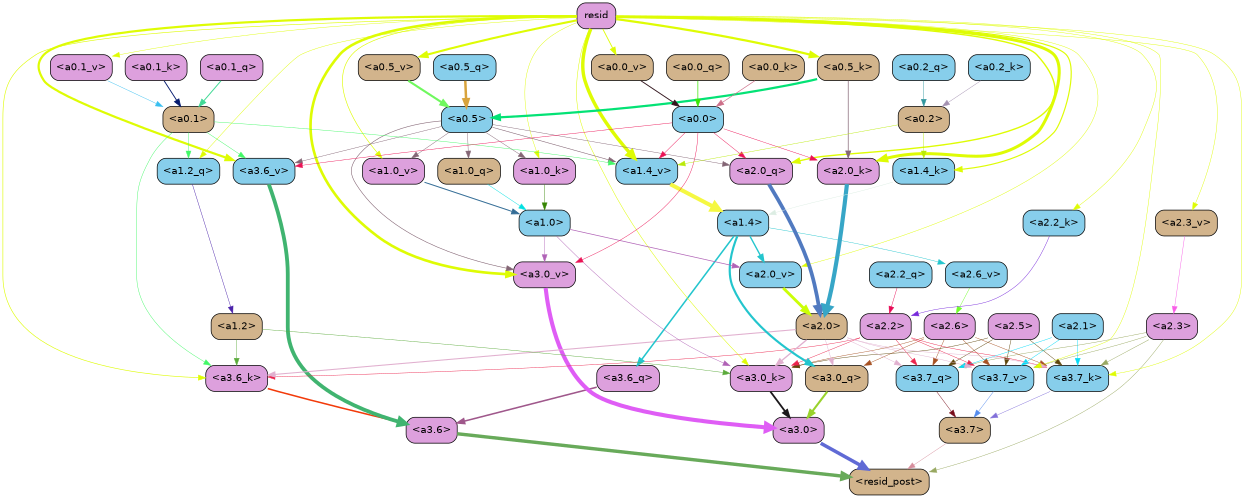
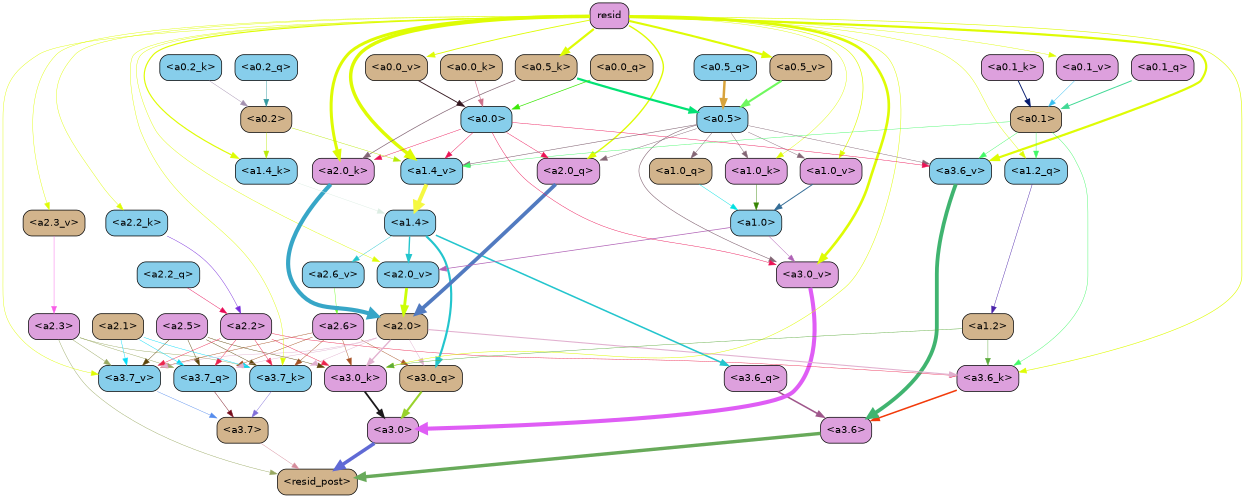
edge "<a1.0>" -> "<a3.0_k>": removed
node "<a2.1>": fillcolor skyblue -> tan
